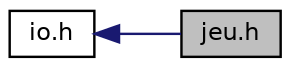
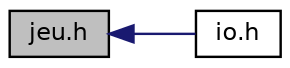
edge "jeu.h" -> "io.h": reversed
